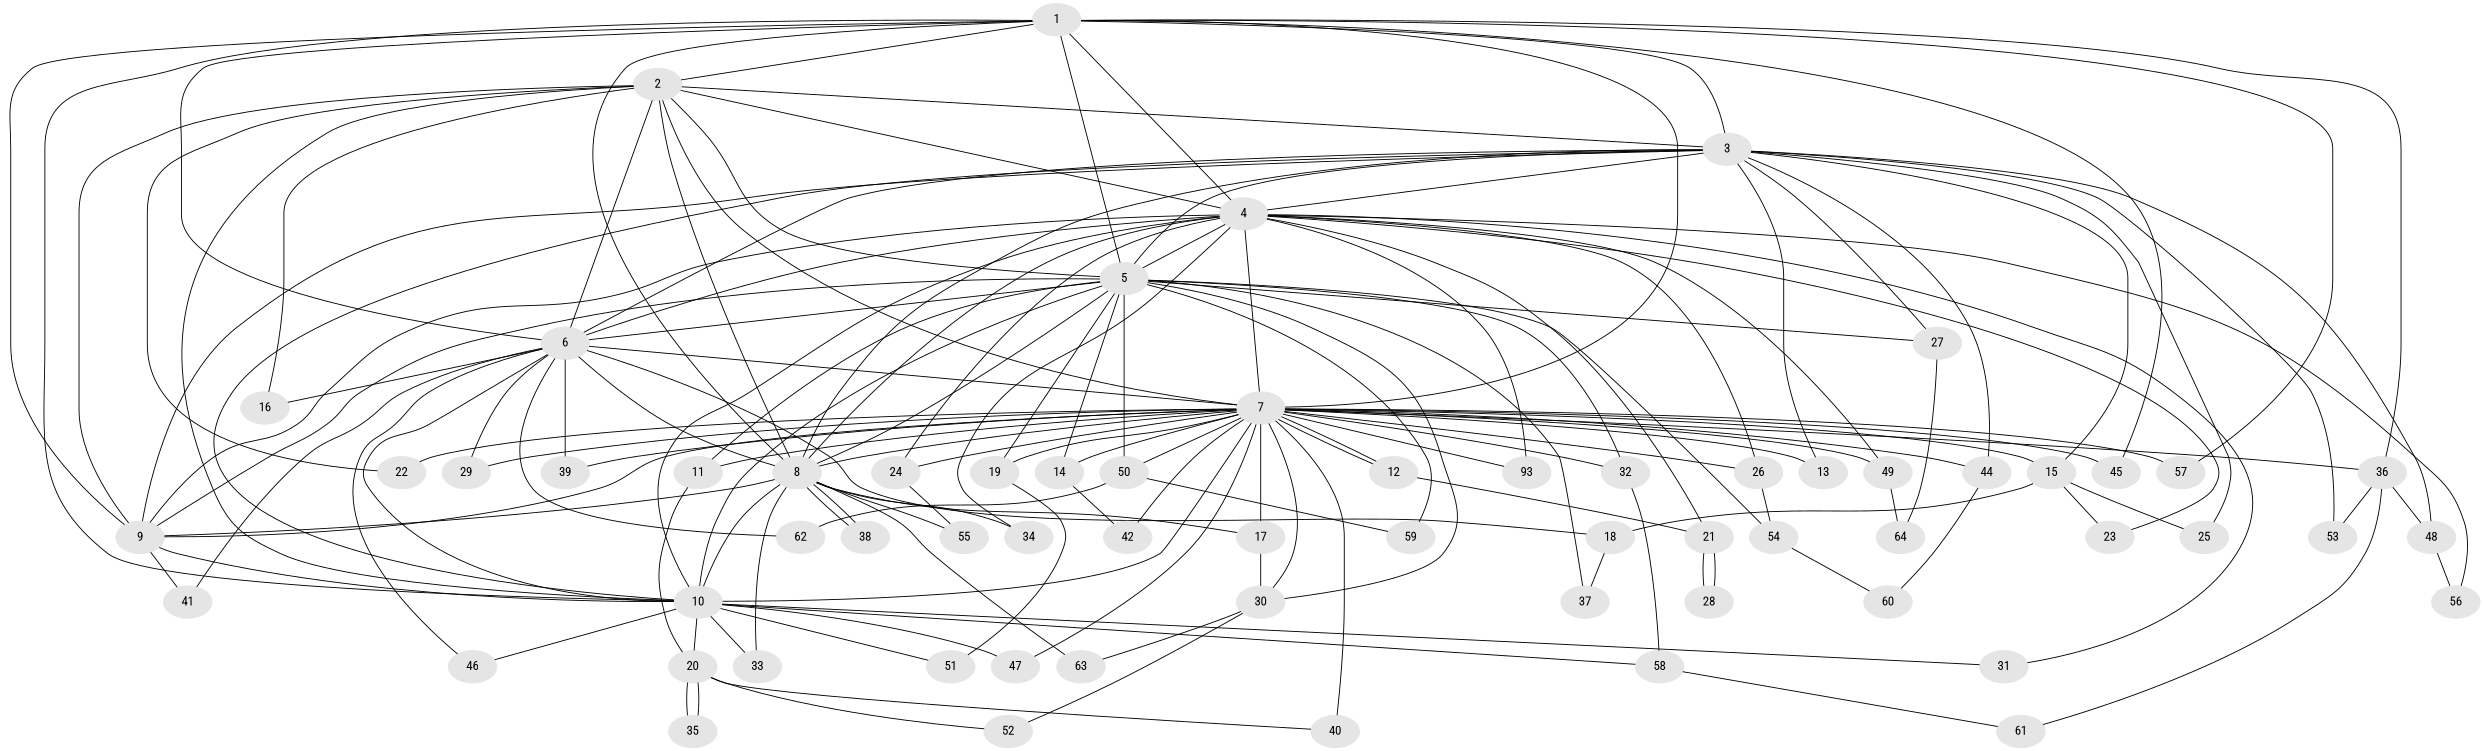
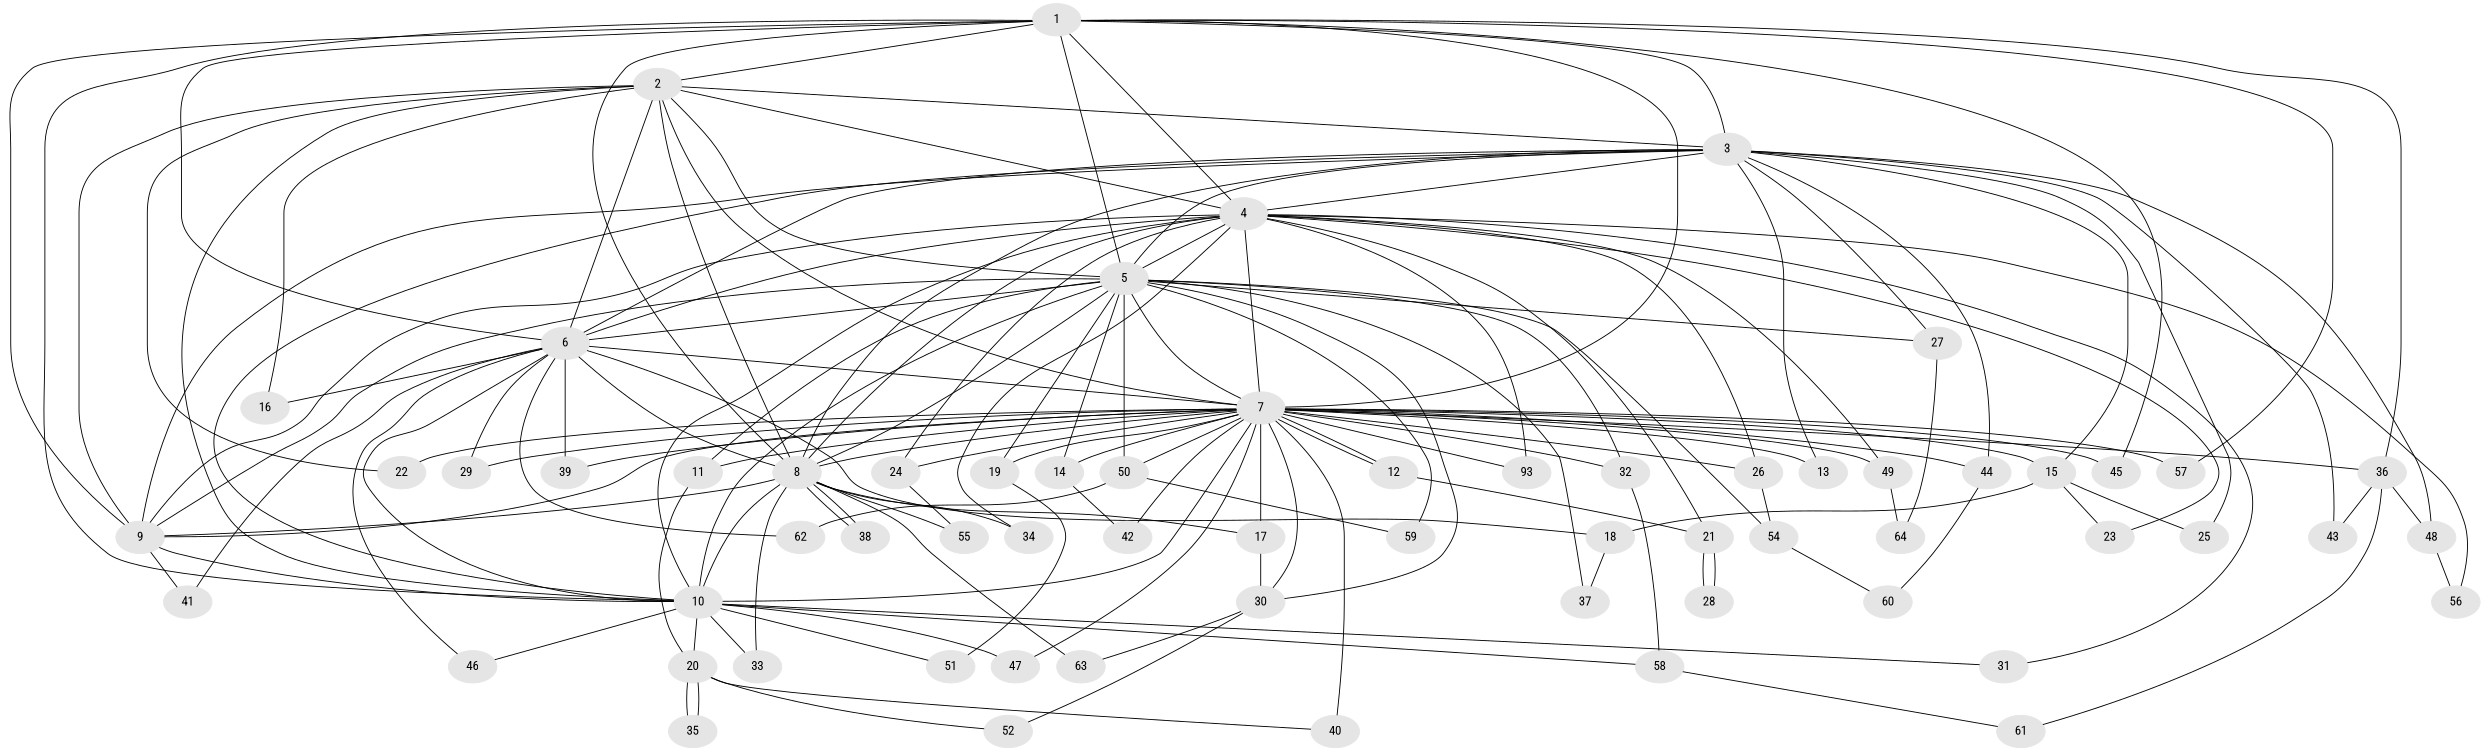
edge "5" -- "7": added
node "53": label "53" -> "43"
